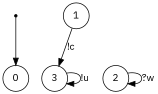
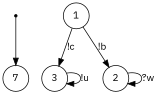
edge "1" -> "2": added, label "!b"
node "0": label "0" -> "7"
